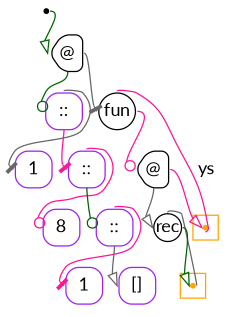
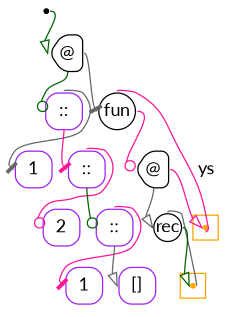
node "8": label "8" -> "2"
